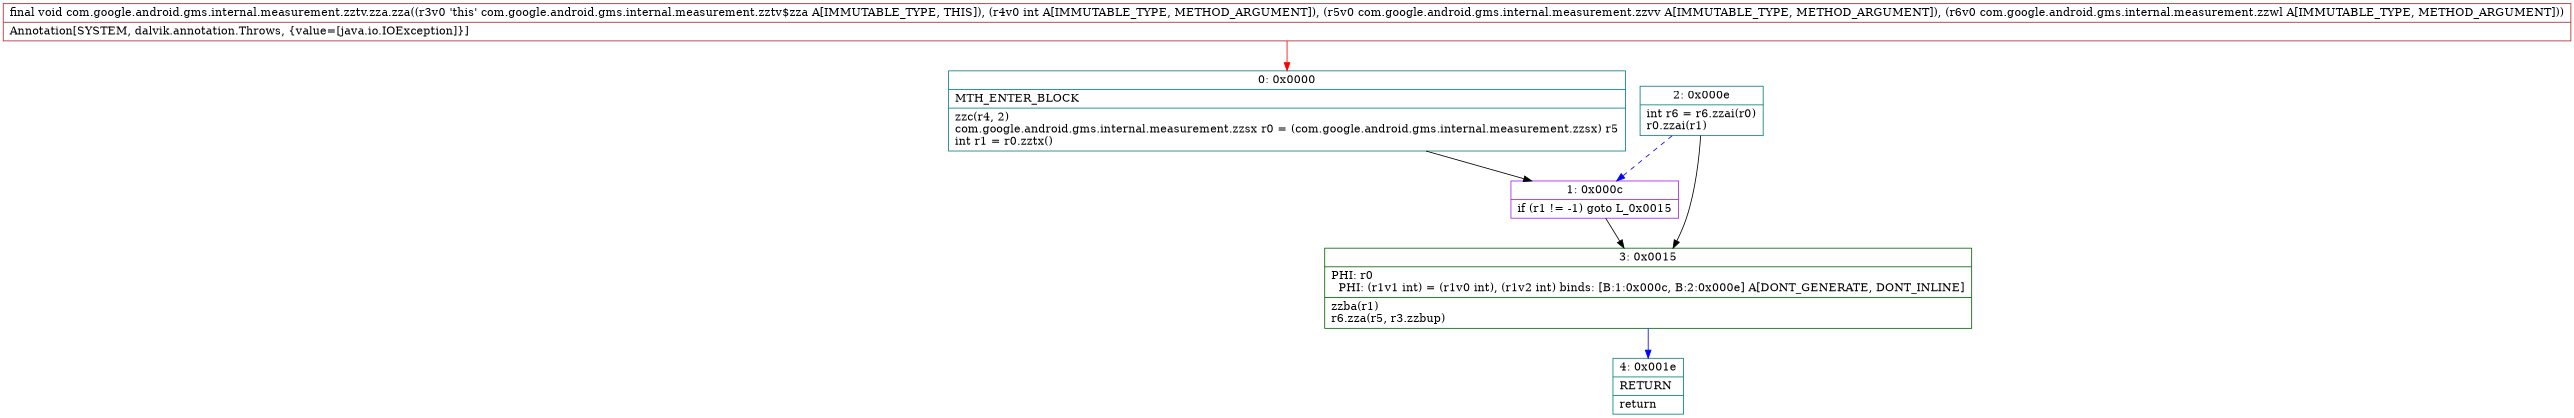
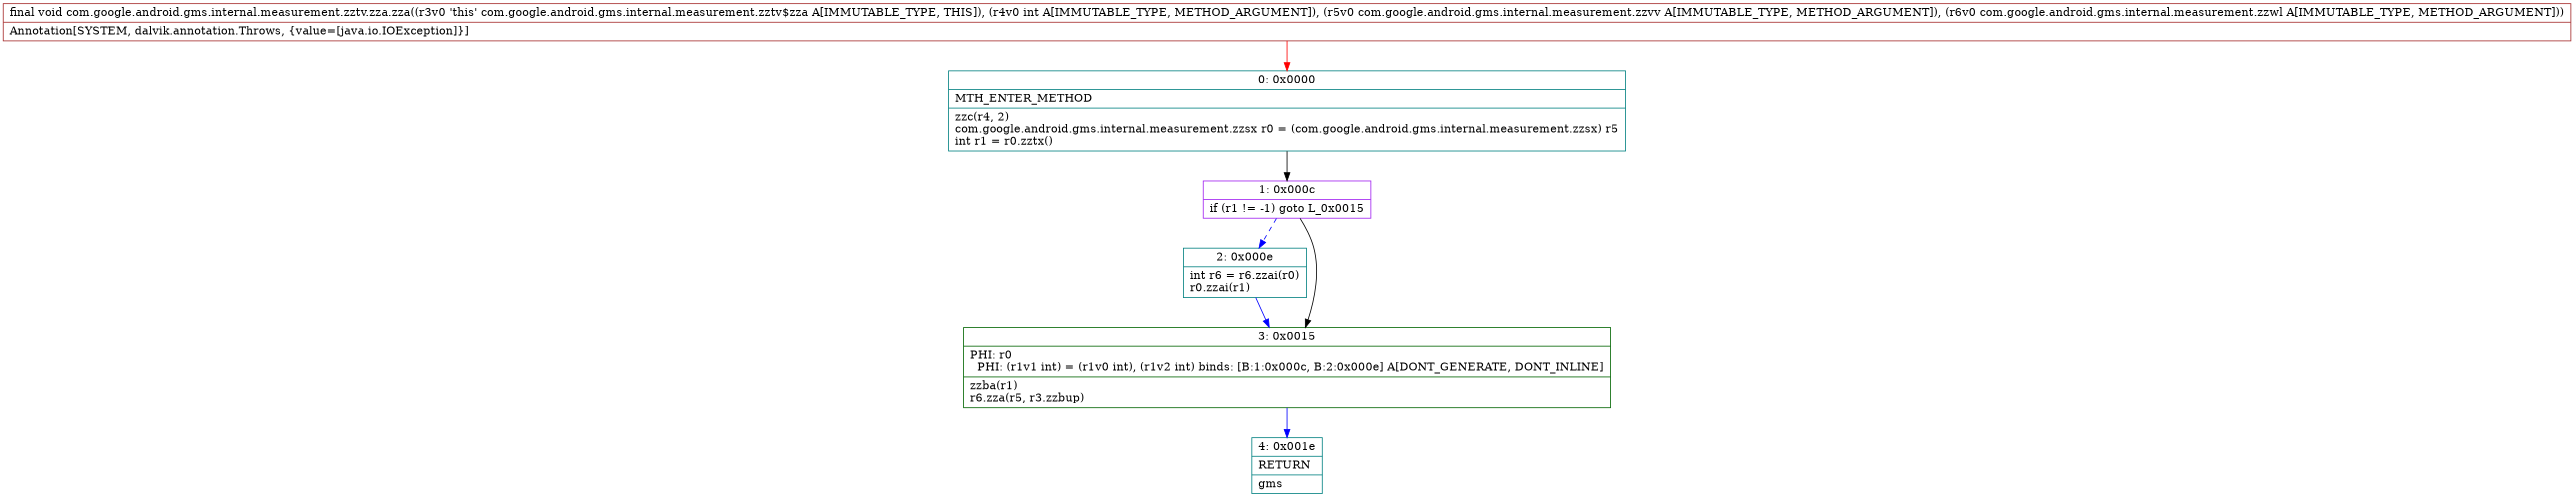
node "0: 0x0000": text "MTH_ENTER_BLOCK" -> "MTH_ENTER_METHOD"
edge "2: 0x000e" -> "1: 0x000c": reversed
edge "2: 0x000e" -> "3: 0x0015": color black -> blue
node "4: 0x001e": text "return" -> "gms"
